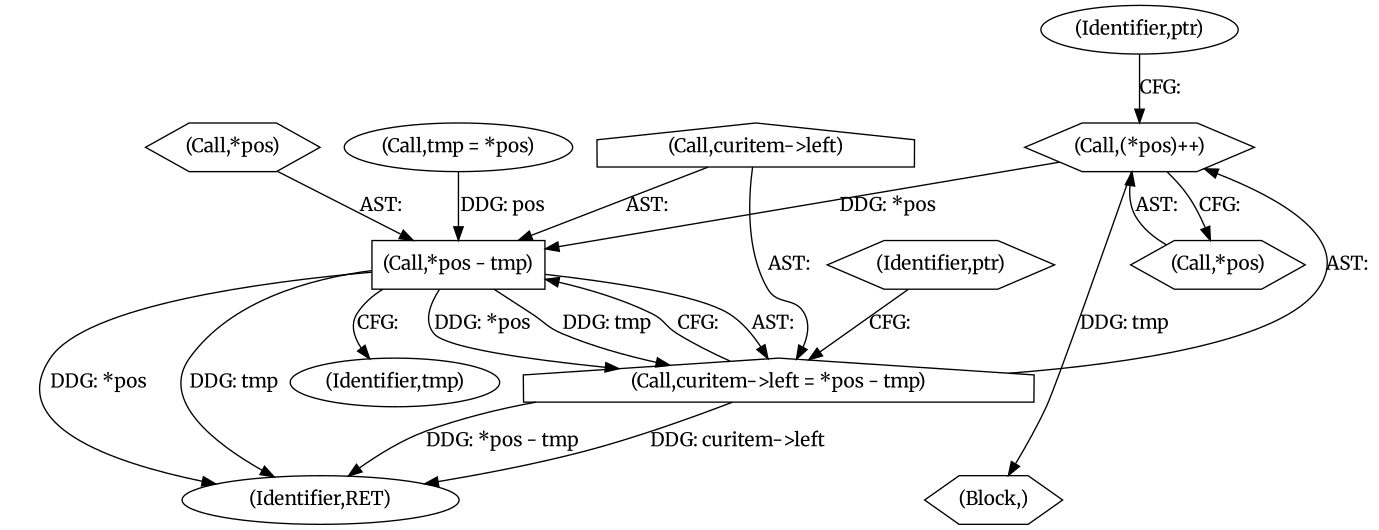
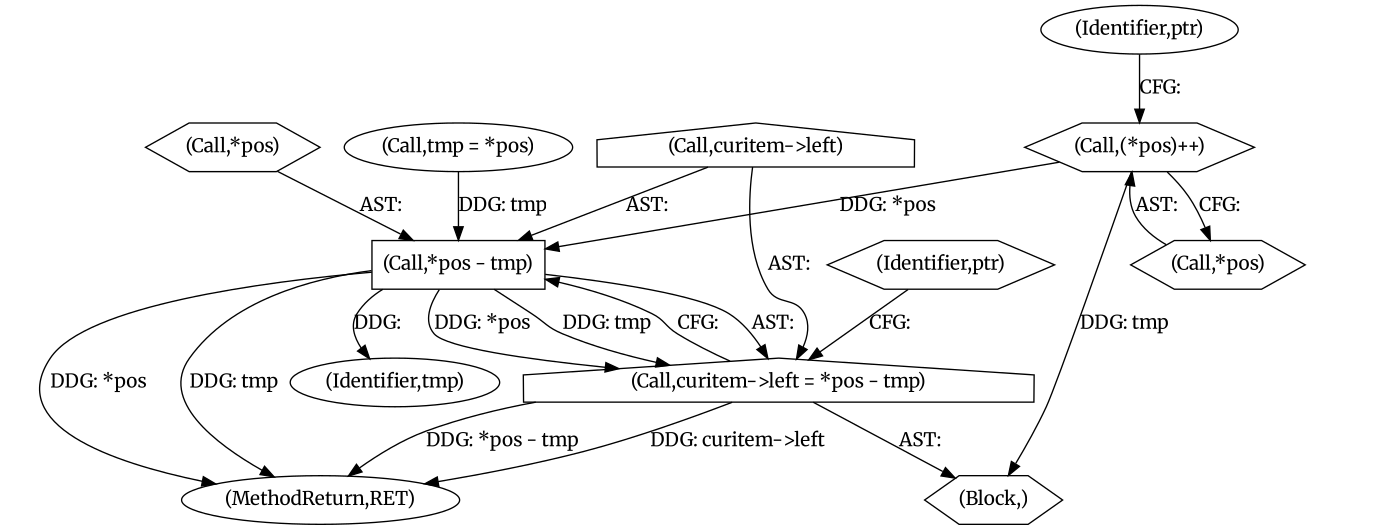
edge "(Call,tmp = *pos)" -> "(Call,*pos - tmp)": label "DDG: pos" -> "DDG: tmp"
edge "(Call,*pos - tmp)" -> "(Identifier,tmp)": label "CFG: " -> "DDG: "
edge "(Call,curitem->left = *pos - tmp)" -> "(Call,(*pos)++)": now "(Call,curitem->left = *pos - tmp)" -> "(Block,)"
node "(Identifier,RET)": label "(Identifier,RET)" -> "(MethodReturn,RET)"
